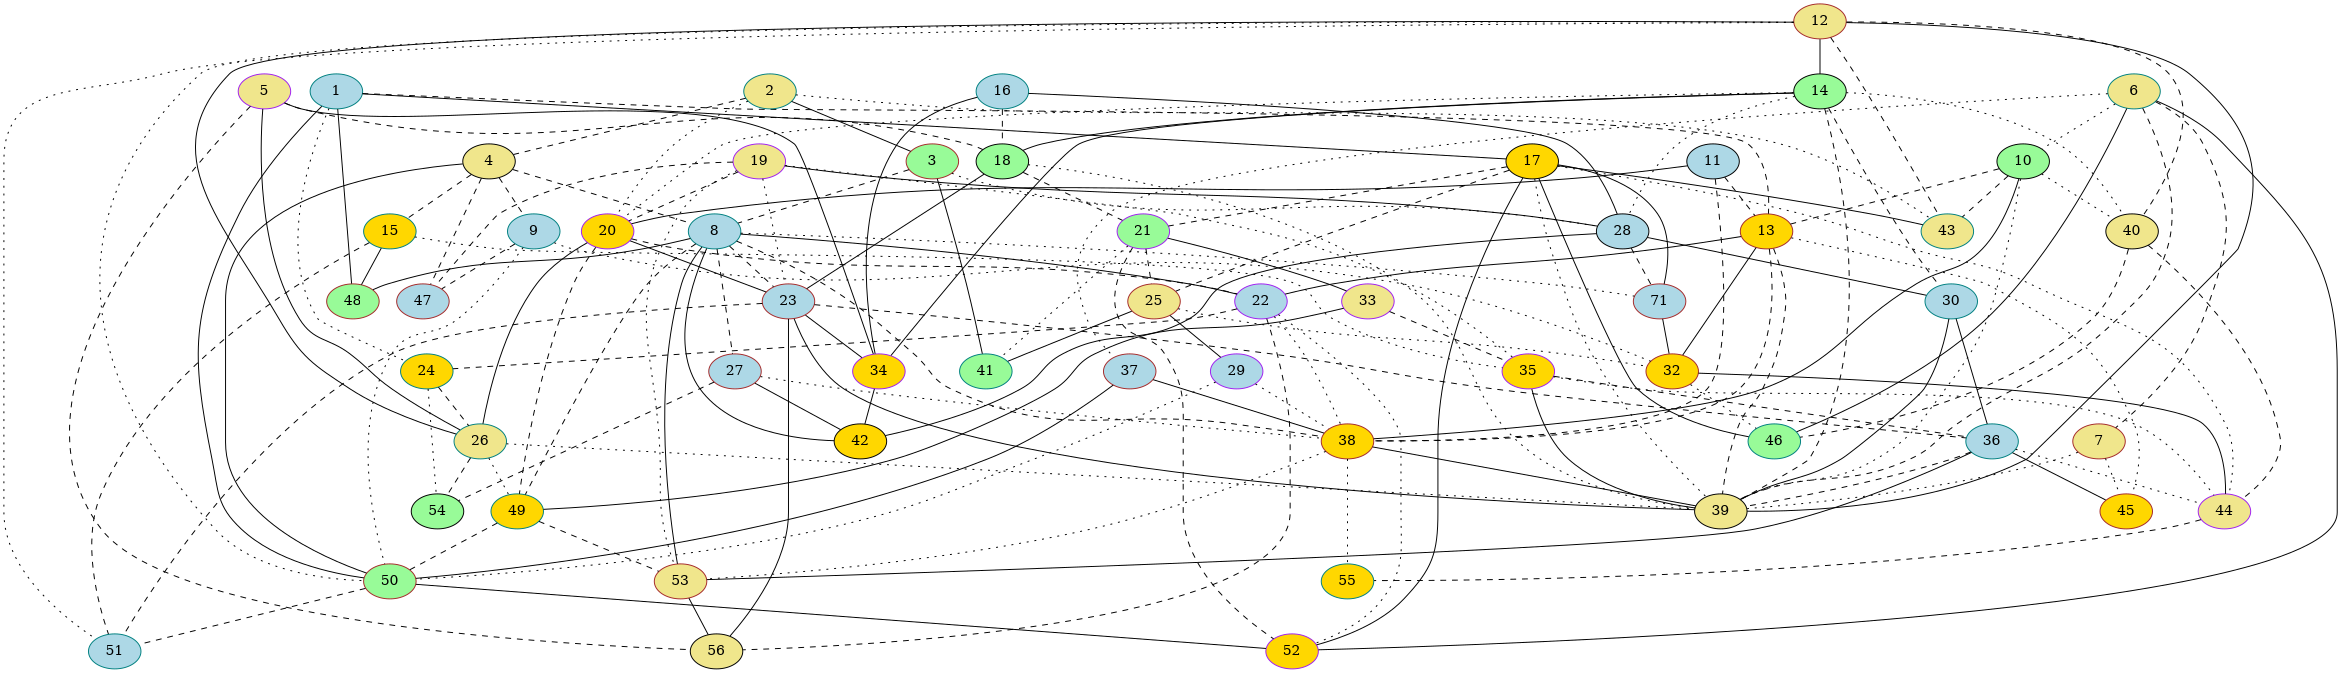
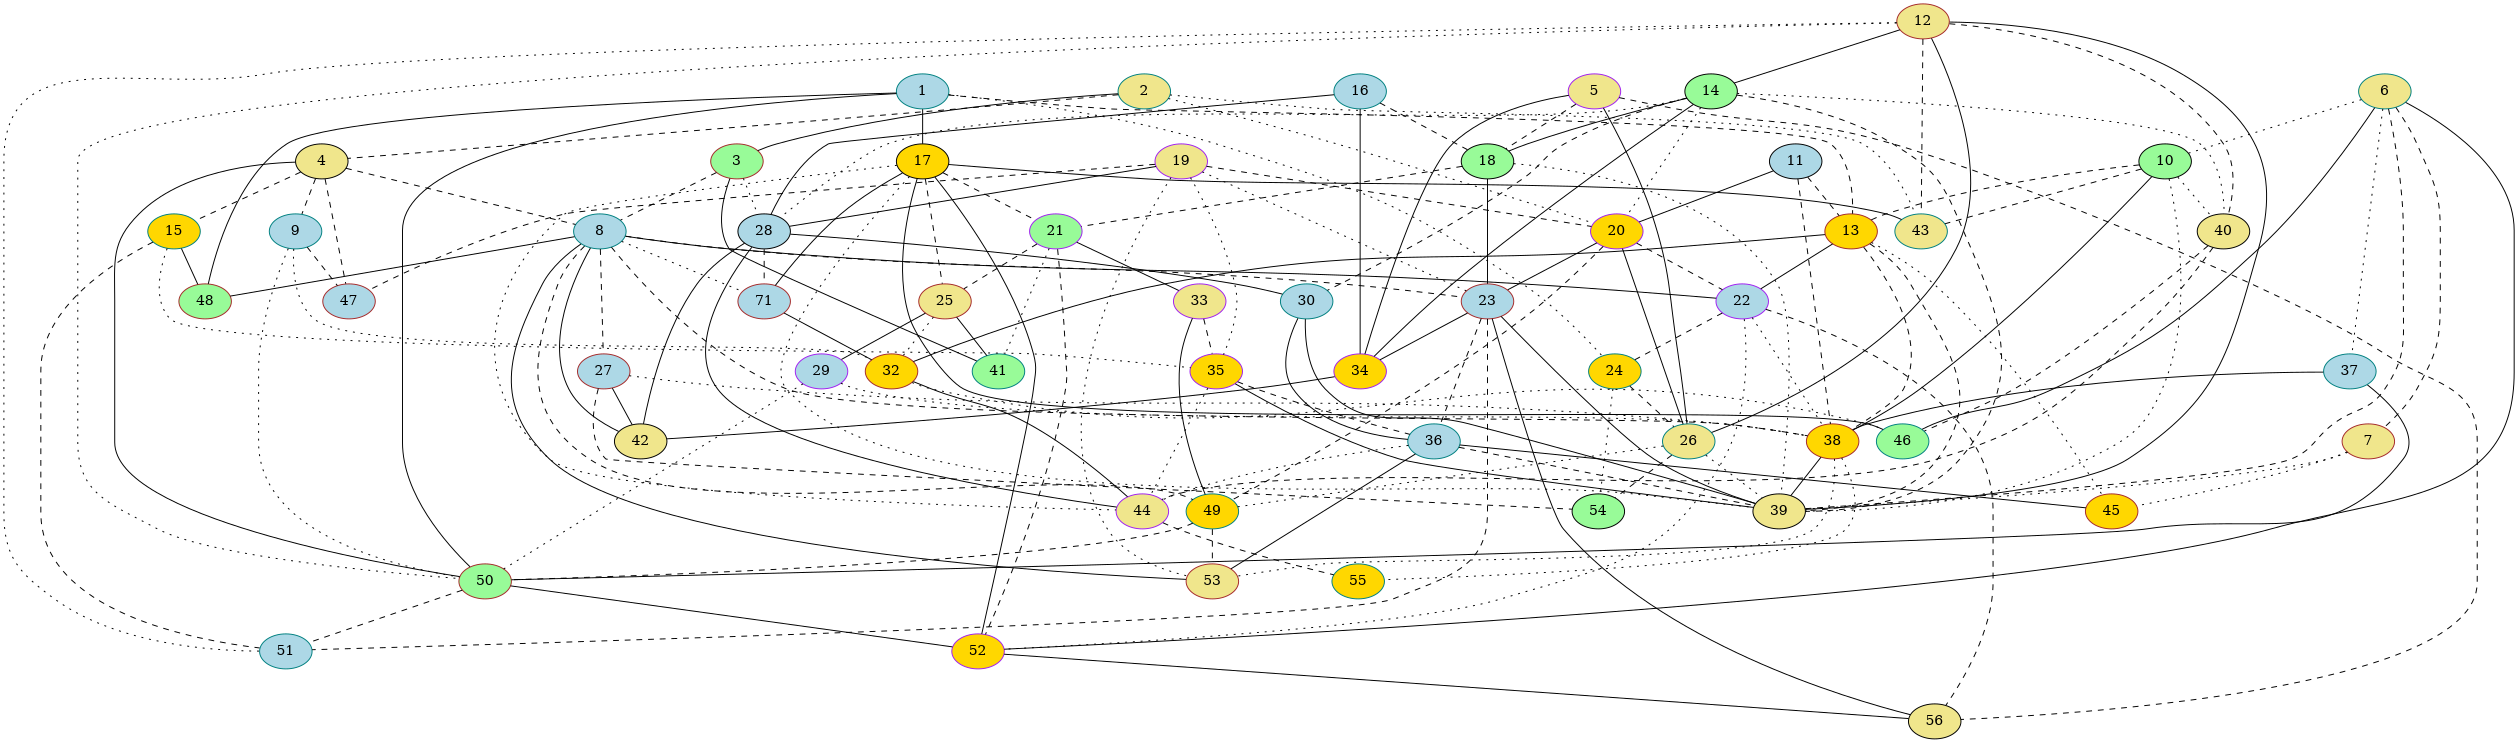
node "37": color brown -> teal
node "42": fillcolor gold -> khaki
edge "28" -- "44": added
edge "53" -- "56": now "52" -- "56"
